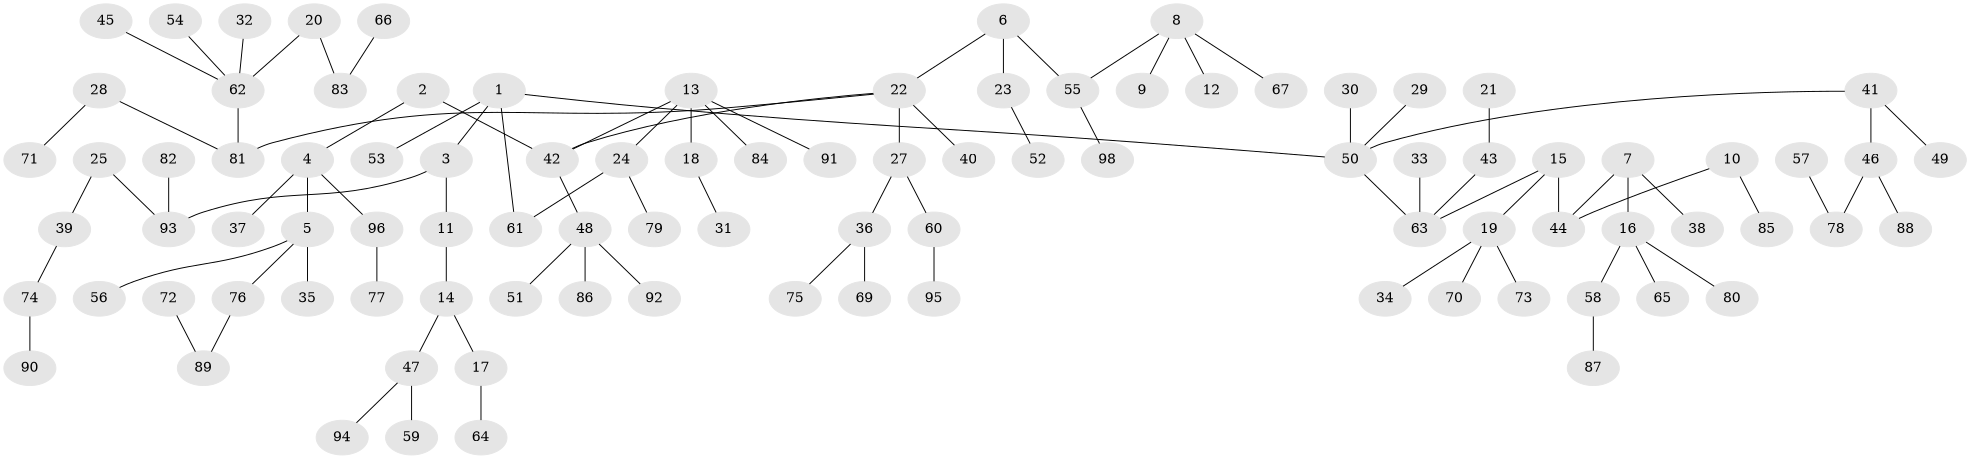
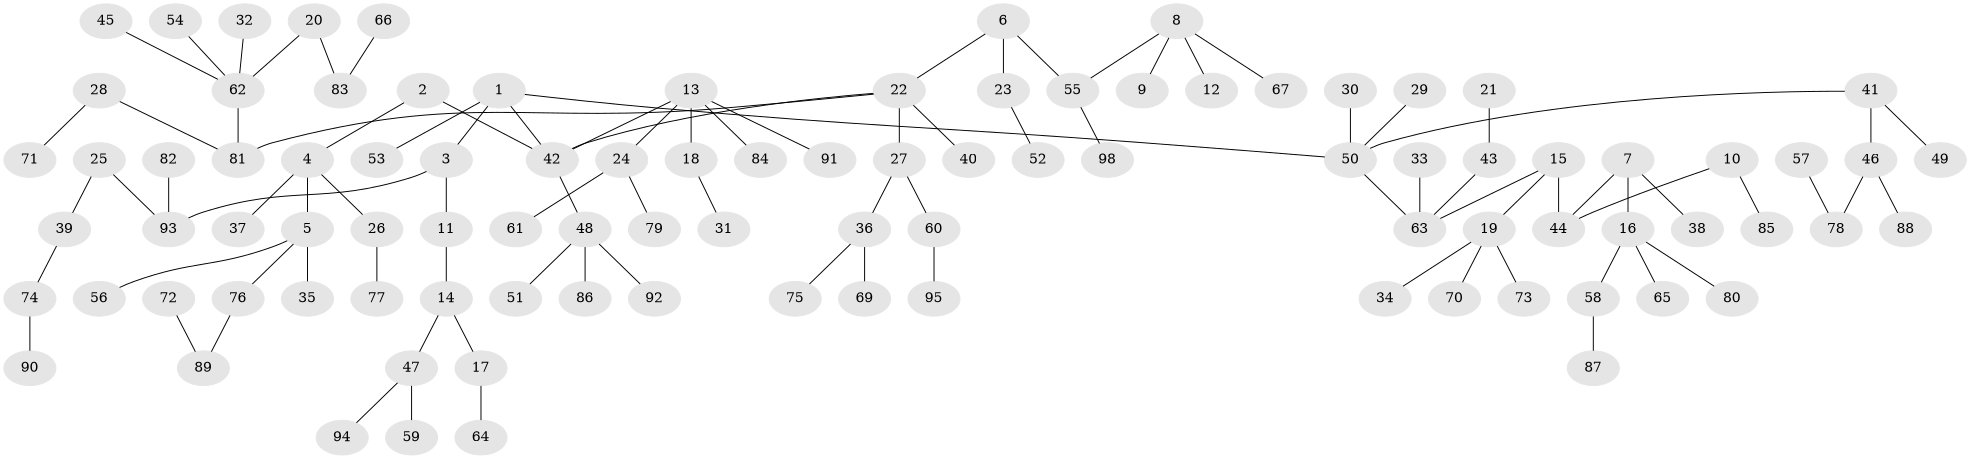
edge "1" -- "61": now "1" -- "42"
node "96": label "96" -> "26"
